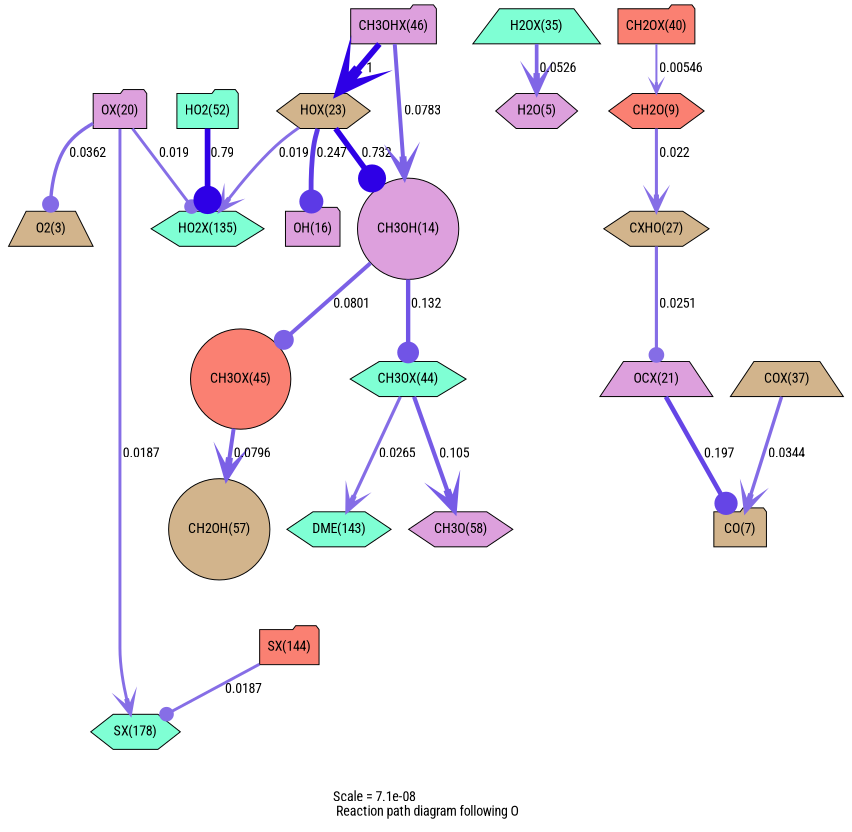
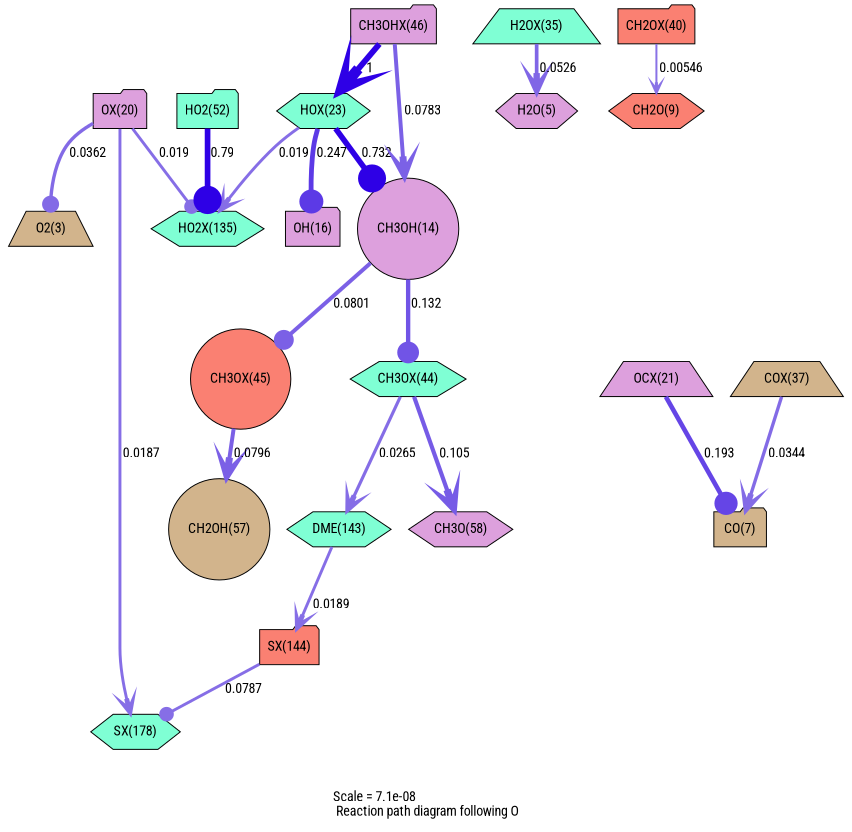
node "HOX(23)": fillcolor tan -> aquamarine
node "CXHO(27)": removed
edge "OCX(21)" -> "CO(7)": label " 0.197" -> " 0.193"
edge "DME(143)" -> "SX(144)": added, label "0.0189"
edge "SX(144)" -> "SX(178)": label " 0.0187" -> " 0.0787"
